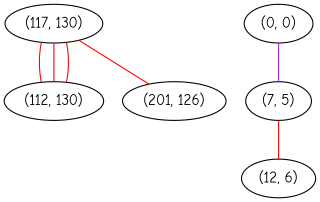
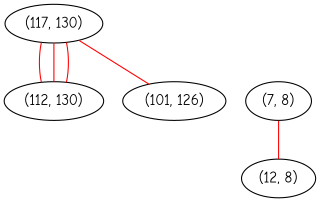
node "(0, 0)": removed
node "(201, 126)": label "(201, 126)" -> "(101, 126)"
node "(7, 5)": label "(7, 5)" -> "(7, 8)"
node "(12, 6)": label "(12, 6)" -> "(12, 8)"
